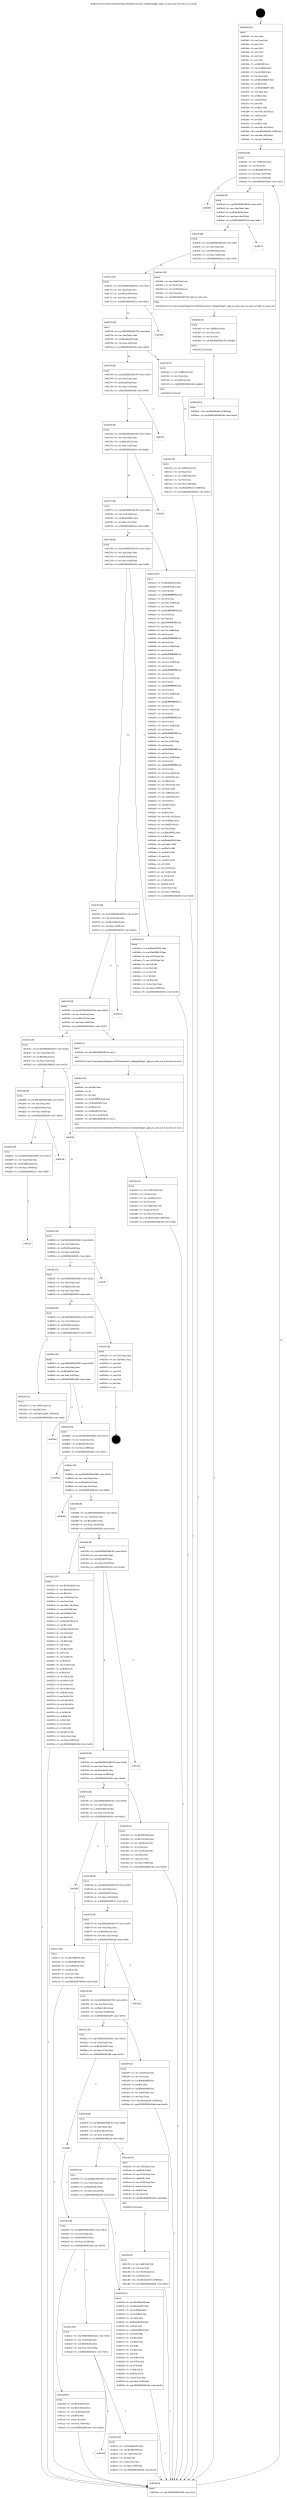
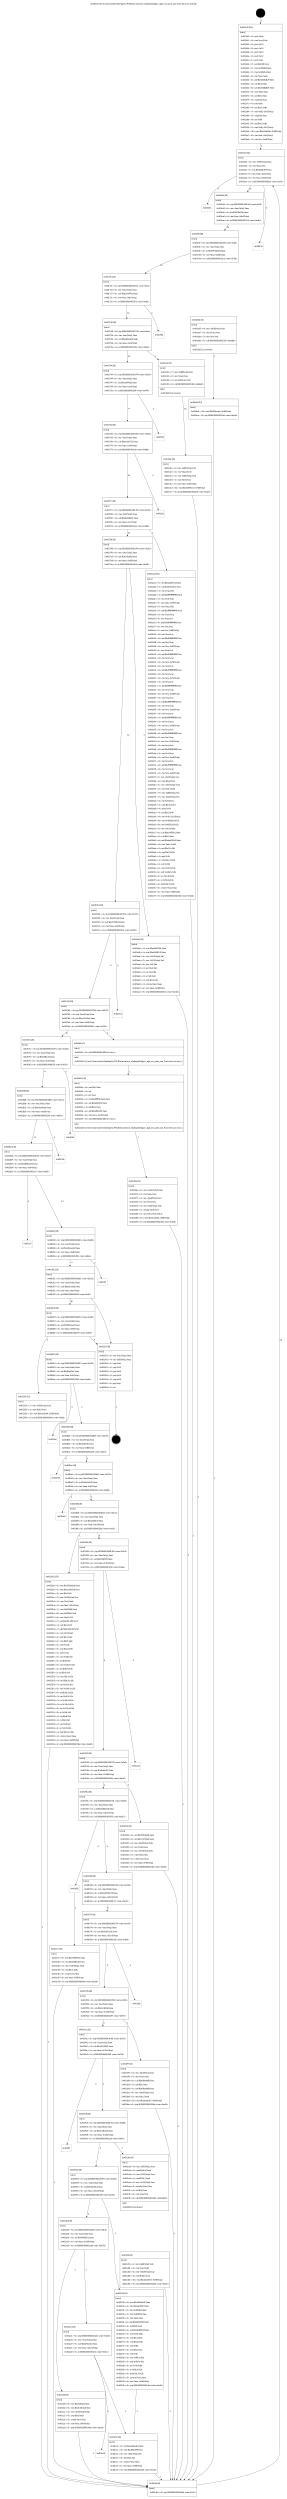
edge "0x4016d4 [28]" -> "0x402119": now "0x4016b4 [32]" -> "0x402119"
node "0x401dc1 [18]": removed
edge "0x401f50" -> "0x401840 [28]": now "0x401824 [28]" -> "0x401840 [28]"
edge "0x401878 [28]" -> "0x401894 [28]": now "0x401878 [28]" -> "0x40233f [18]"
edge "0x4019ac [28]" -> "0x4019c8 [28]": added, label "4"
edge "0x401df1" -> "0x401a00 [28]": now "0x4019e4 [28]" -> "0x401a00 [28]"
edge "0x401cd6 [39]" -> "0x401cfd [32]": removed, label "1"
edge "0x402245 [91]" -> "0x40246d [5]": now "0x402245 [91]" -> "0x401c0c [30]"
